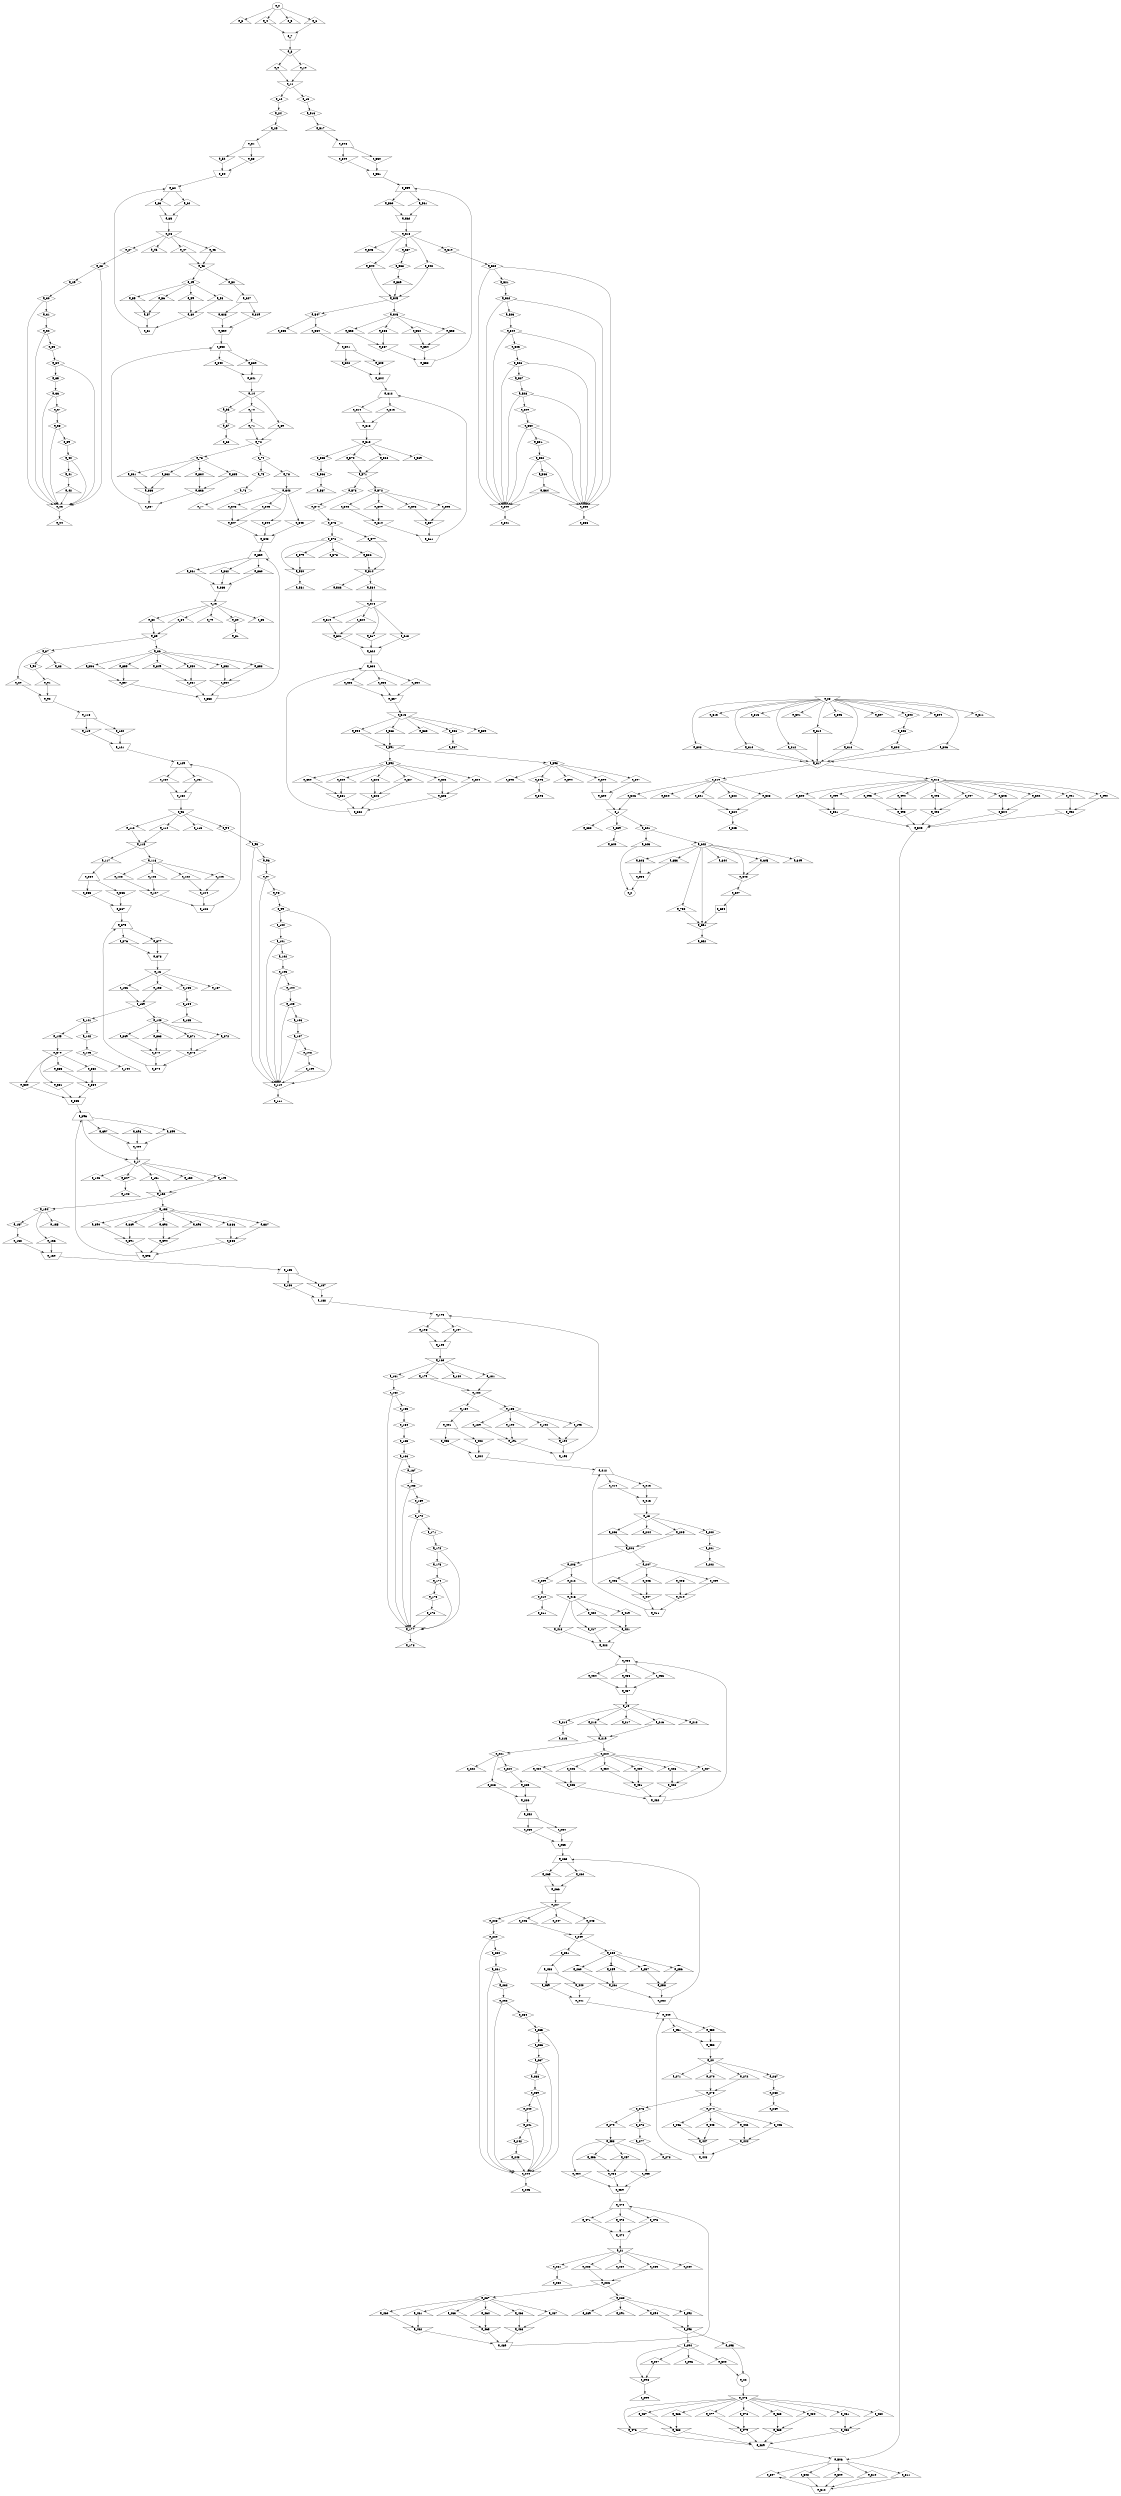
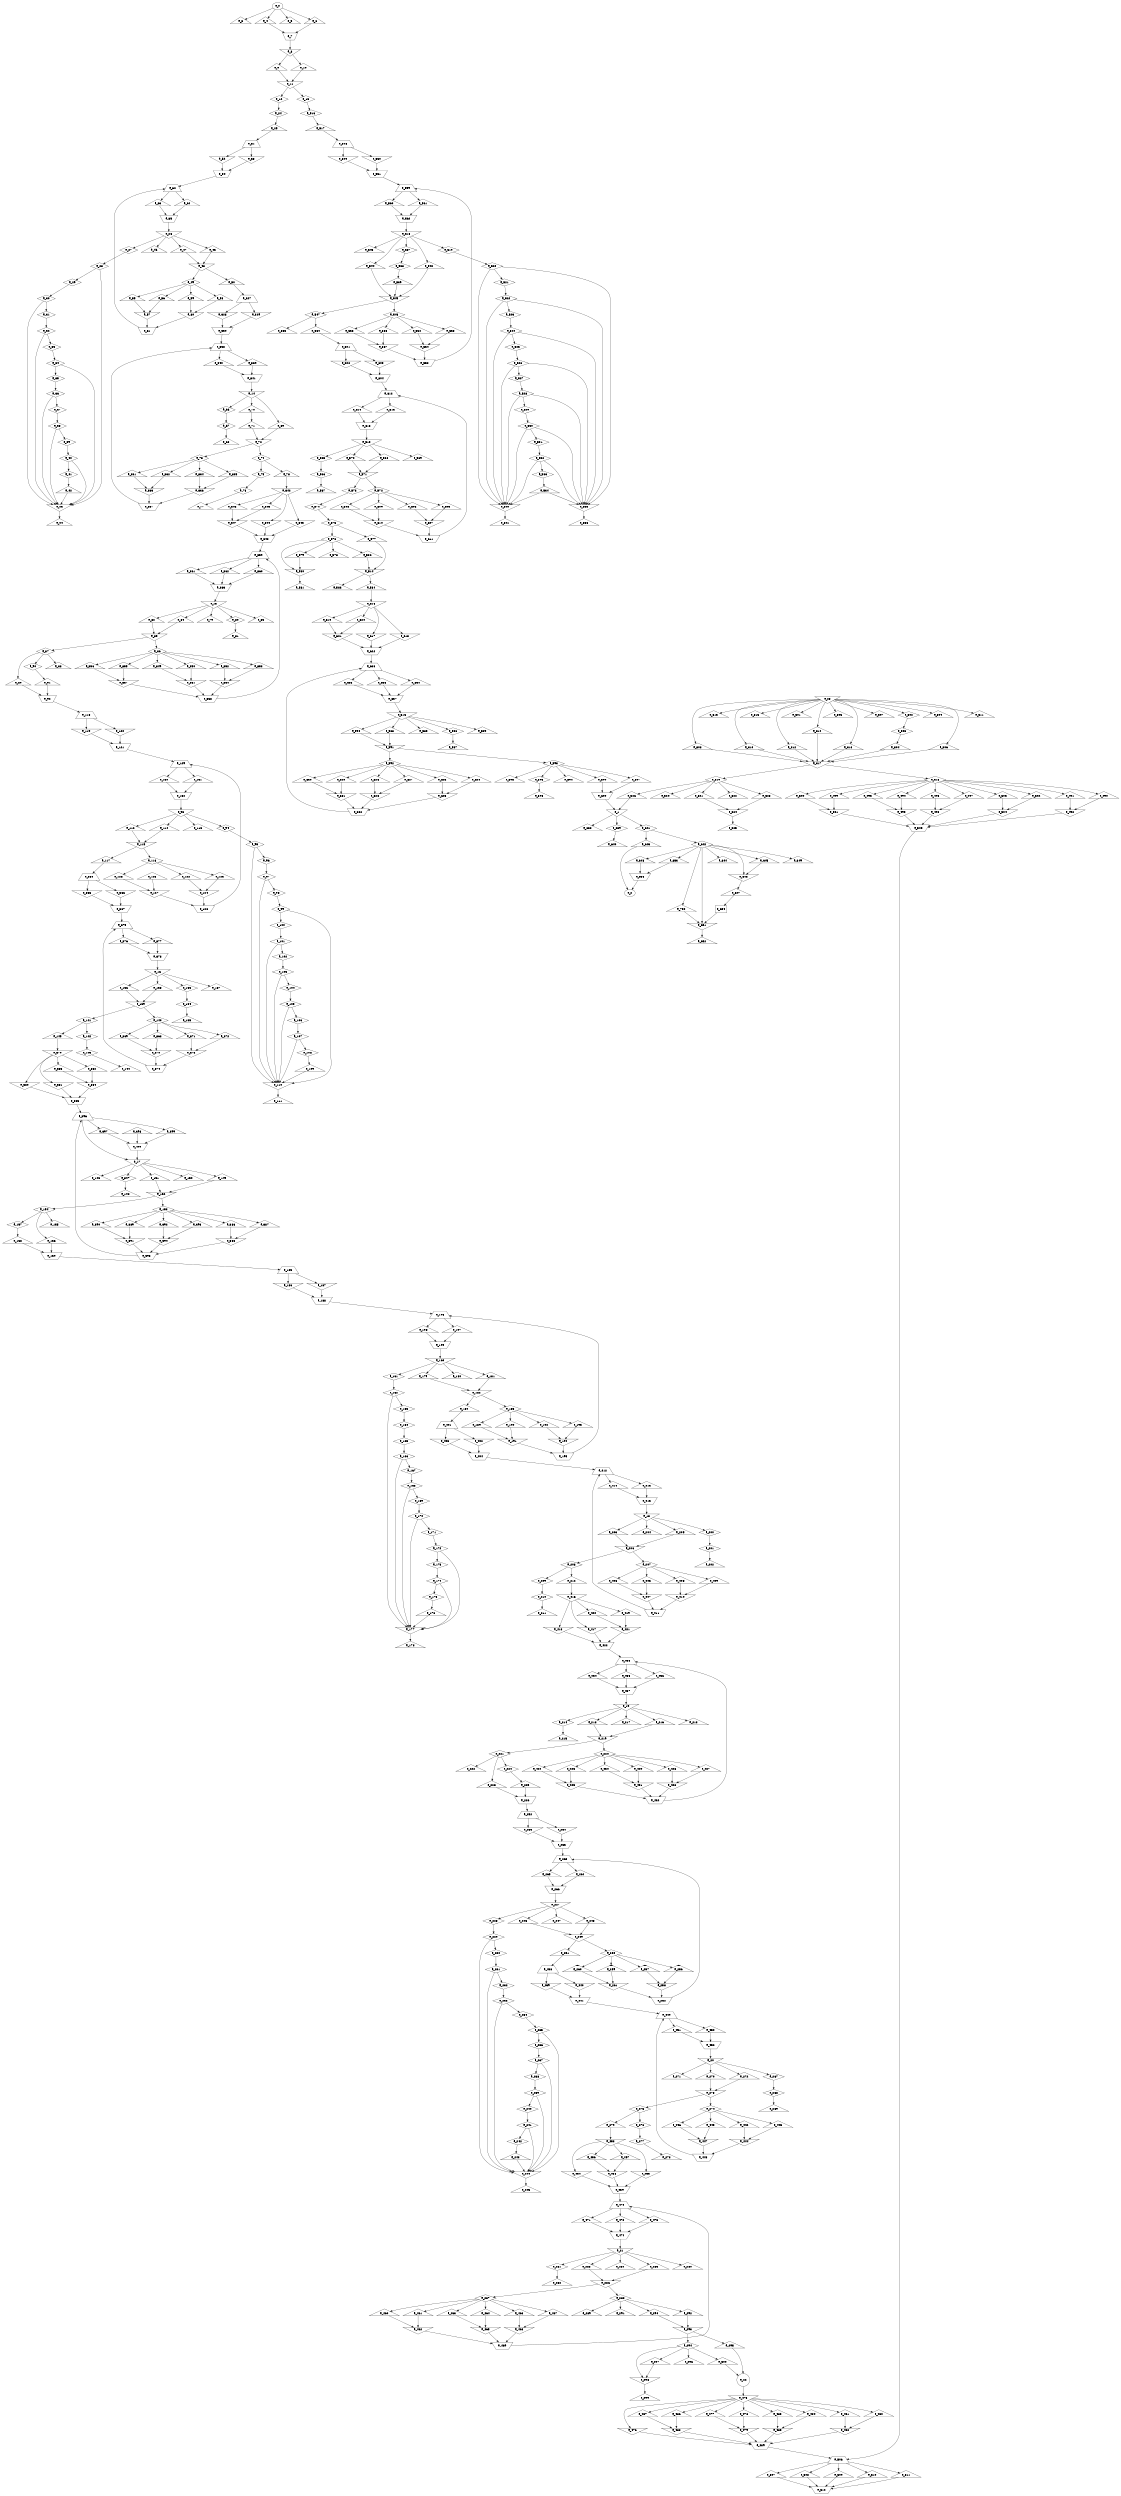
edge "e_116" -> "e_125": removed
edge "e_207" -> "e_408": added
edge "e_512" -> "e_507": reversed
